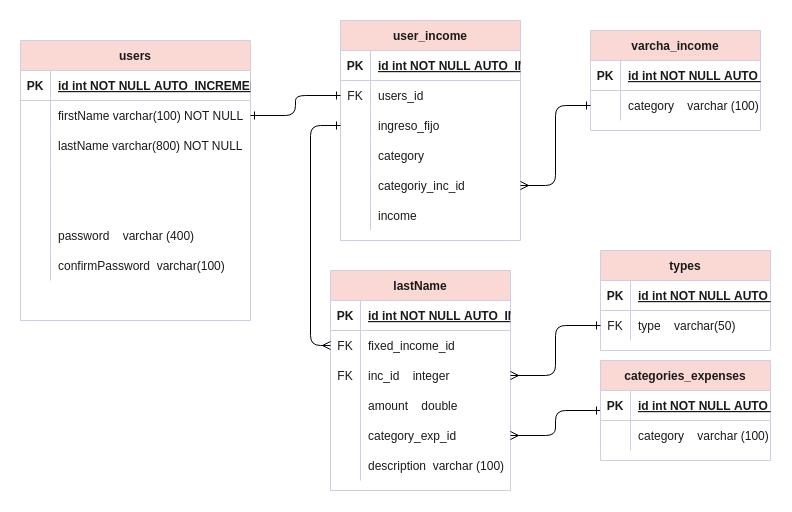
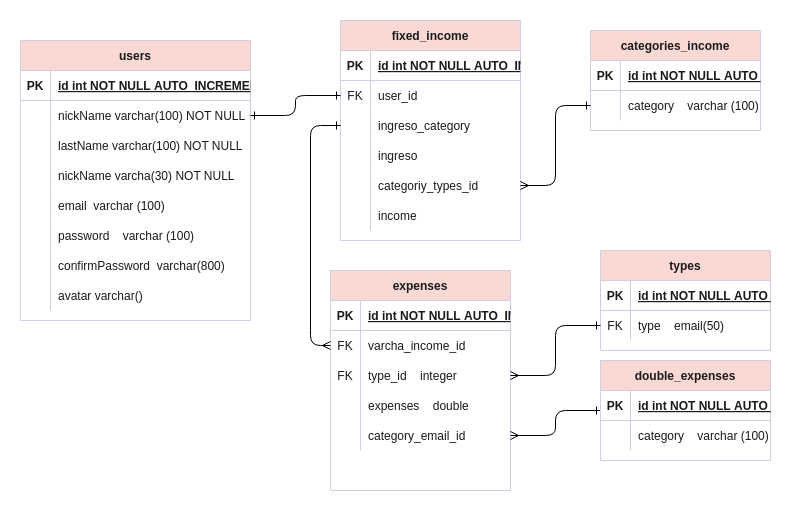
node "user_income": label "user_income" -> "fixed_income"
node "varcha_income": label "varcha_income" -> "categories_income"
node "users_id": label "users_id" -> "user_id"
node "firstName varchar(100) NOT NULL": label "firstName varchar(100) NOT NULL" -> "nickName varchar(100) NOT NULL"
node "ingreso_fijo": label "ingreso_fijo" -> "ingreso_category"
node "lastName varchar(800) NOT NULL": label "lastName varchar(800) NOT NULL" -> "lastName varchar(100) NOT NULL"
node "category": label "category" -> "ingreso"
node "nickName varcha(30) NOT NULL": added
node "categoriy_inc_id": label "categoriy_inc_id" -> "categoriy_types_id"
node "email varchar (100)": added
node "password varchar (400)": label "password varchar (400)" -> "password varchar (100)"
node "confirmPassword varchar(100)": label "confirmPassword varchar(100)" -> "confirmPassword varchar(800)"
node "lastName": label "lastName" -> "expenses"
node "avatar varchar()": added
node "type varchar(50)": label "type varchar(50)" -> "type email(50)"
node "fixed_income_id": label "fixed_income_id" -> "varcha_income_id"
node "inc_id integer": label "inc_id integer" -> "type_id integer"
node "categories_expenses": label "categories_expenses" -> "double_expenses"
node "amount double": label "amount double" -> "expenses double"
node "category_exp_id": label "category_exp_id" -> "category_email_id"
node "description varchar (100)": removed
